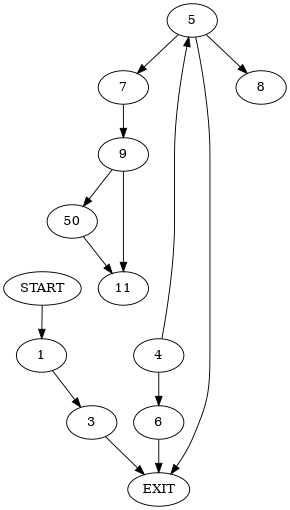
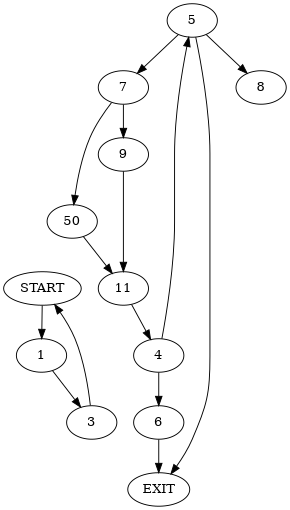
edge "9" -> "50": now "7" -> "50"
edge "11" -> "4": added
edge "3" -> "EXIT": now "3" -> "START"
